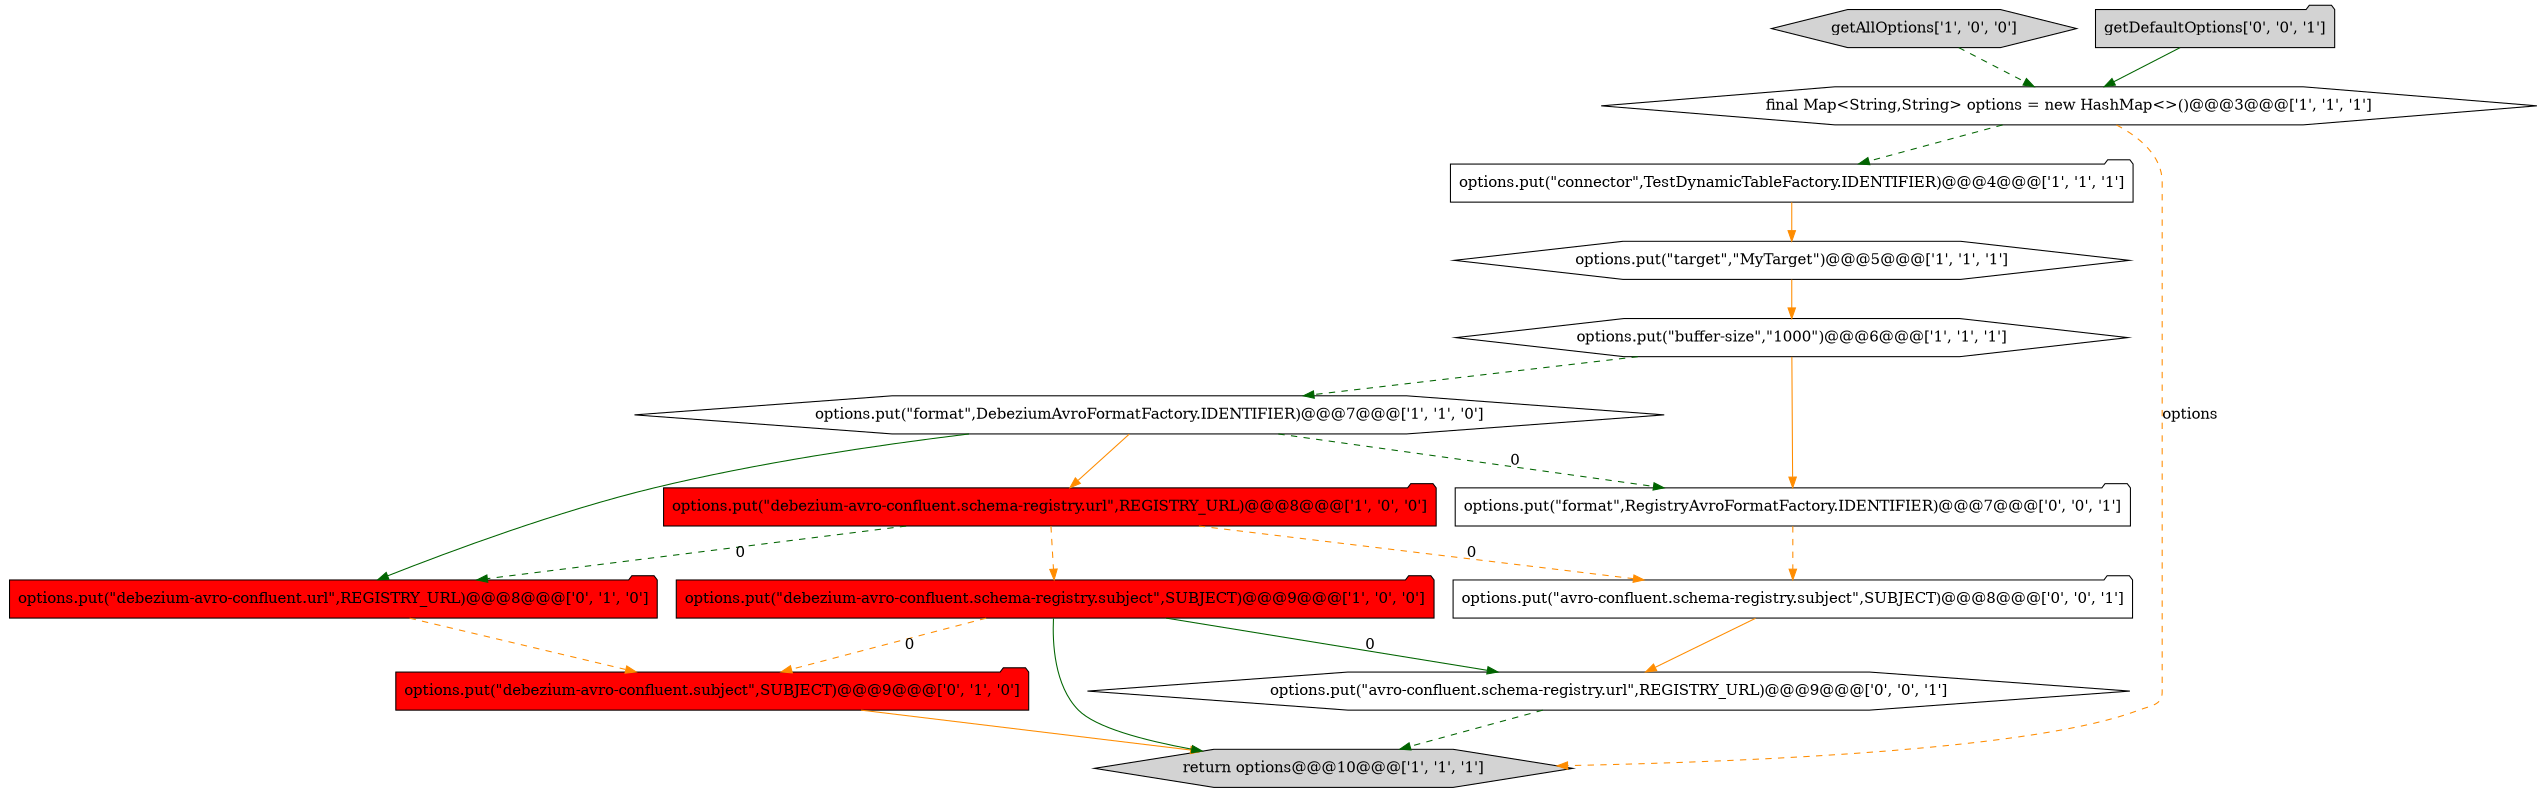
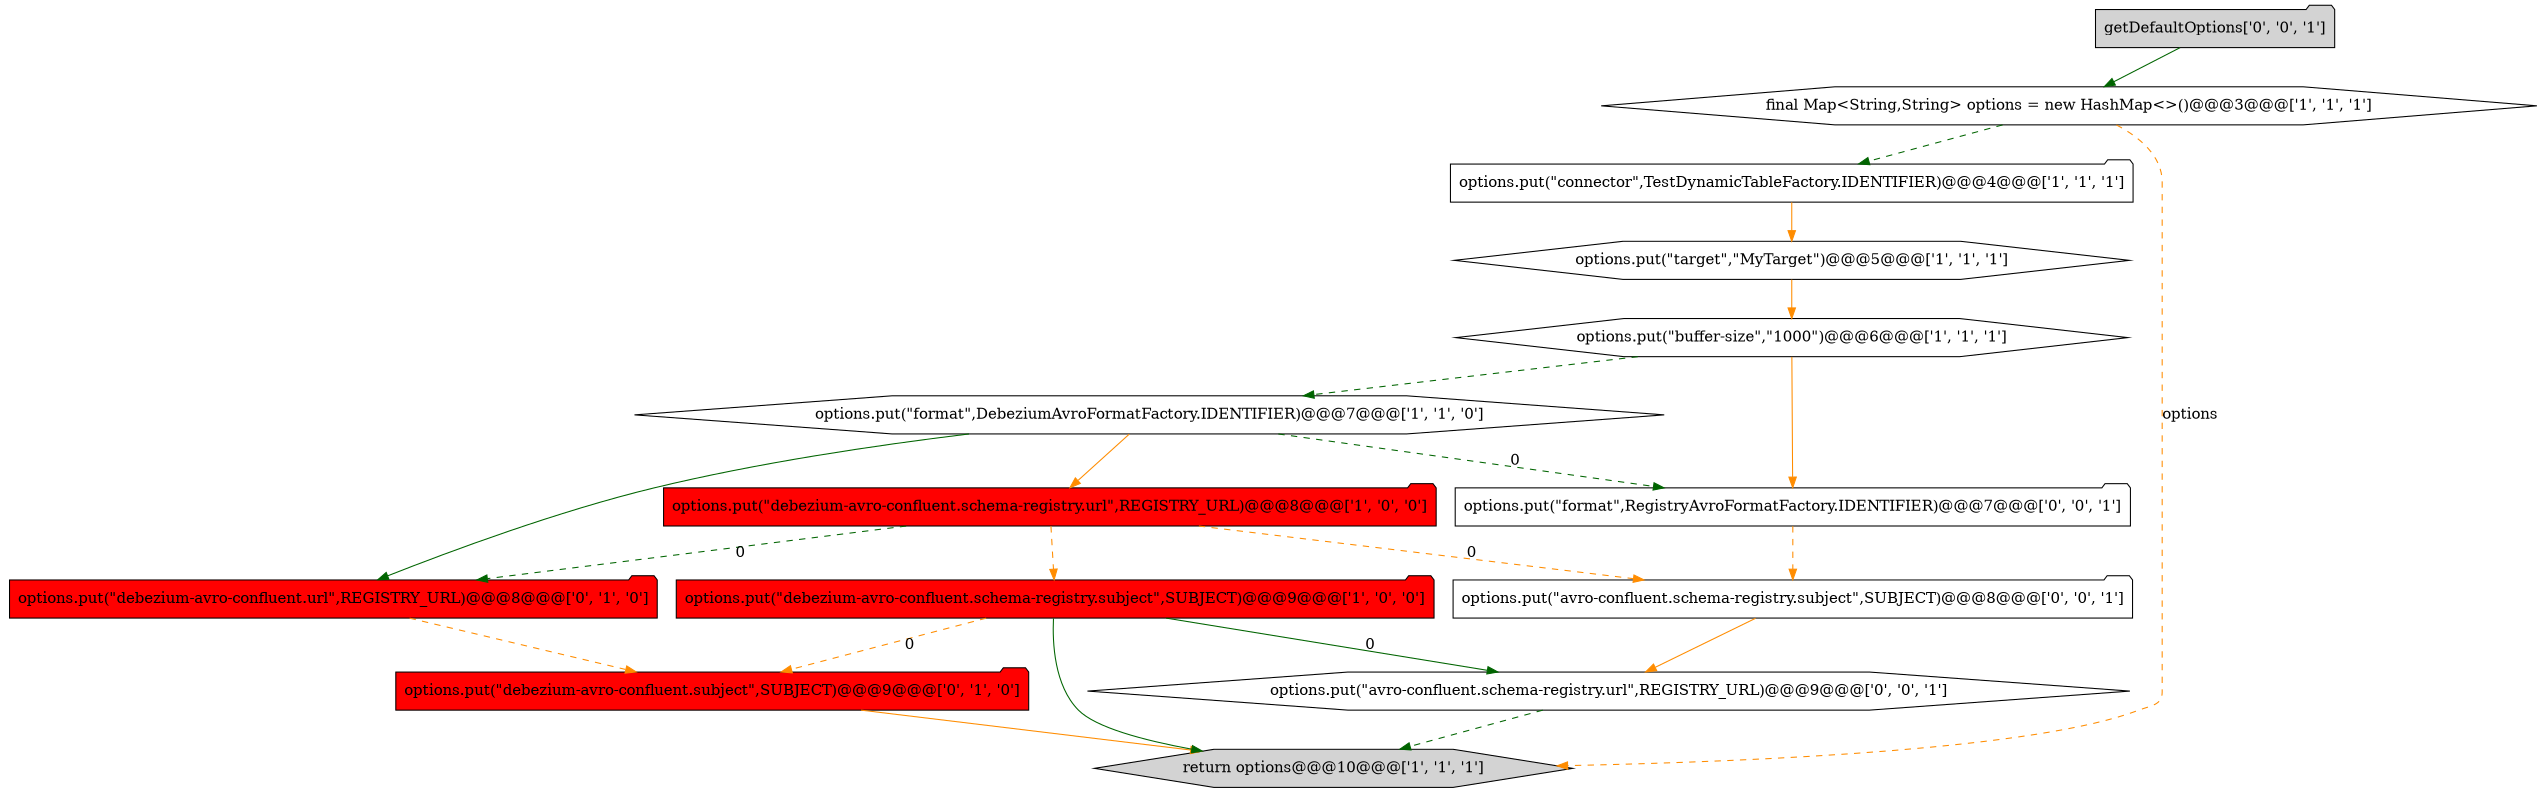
node "getAllOptions['1', '0', '0']": removed
